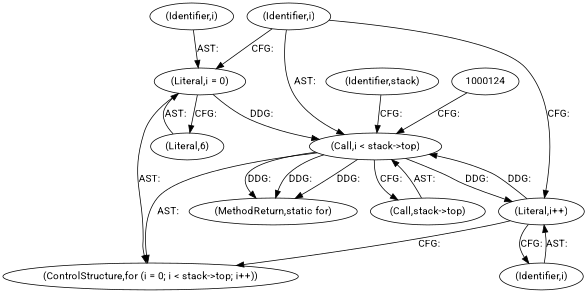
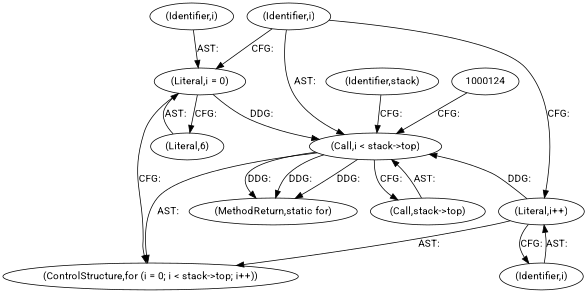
edge "(Literal,i = 0)" -> "(ControlStructure,for (i = 0; i < stack->top; i++))": label "AST: " -> "CFG: "
edge "(Call,i < stack->top)" -> "(Literal,i++)": removed, label "DDG:"
edge "(Literal,i++)" -> "(ControlStructure,for (i = 0; i < stack->top; i++))": label "CFG: " -> "AST: "
